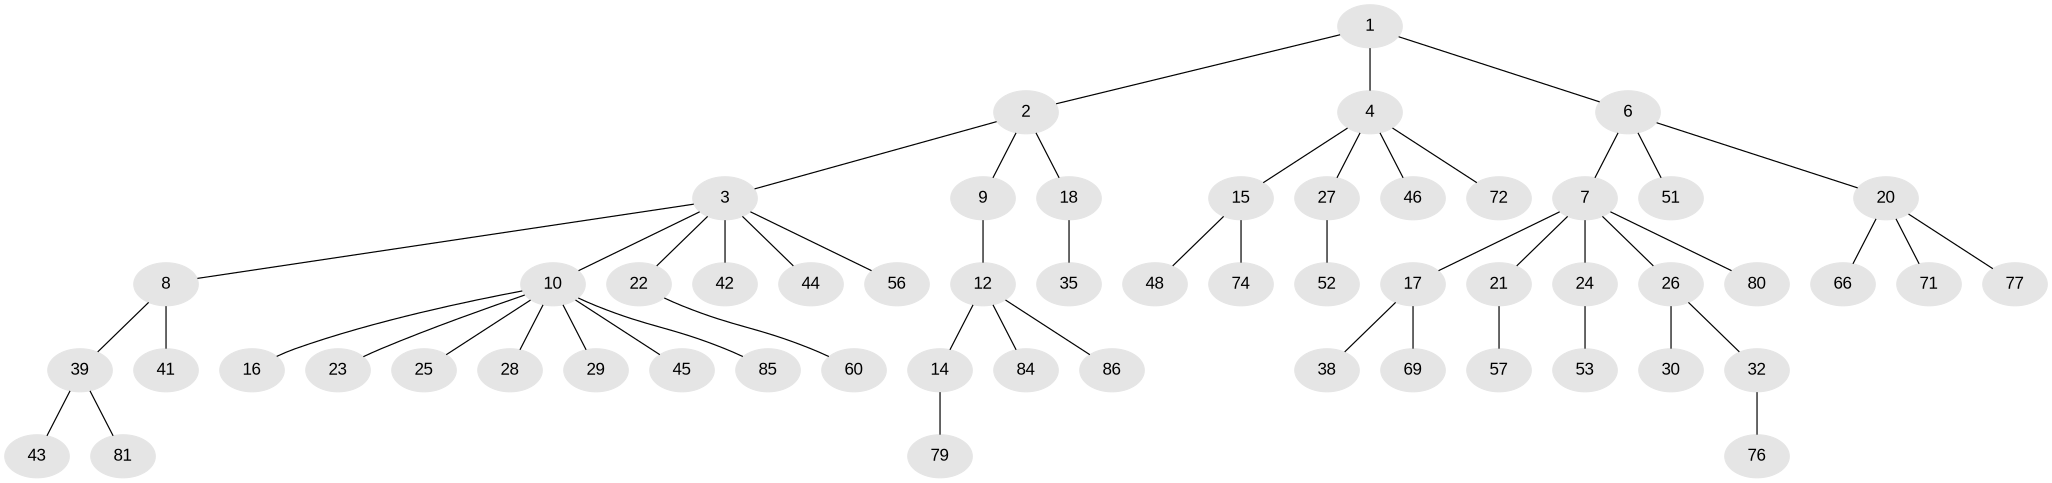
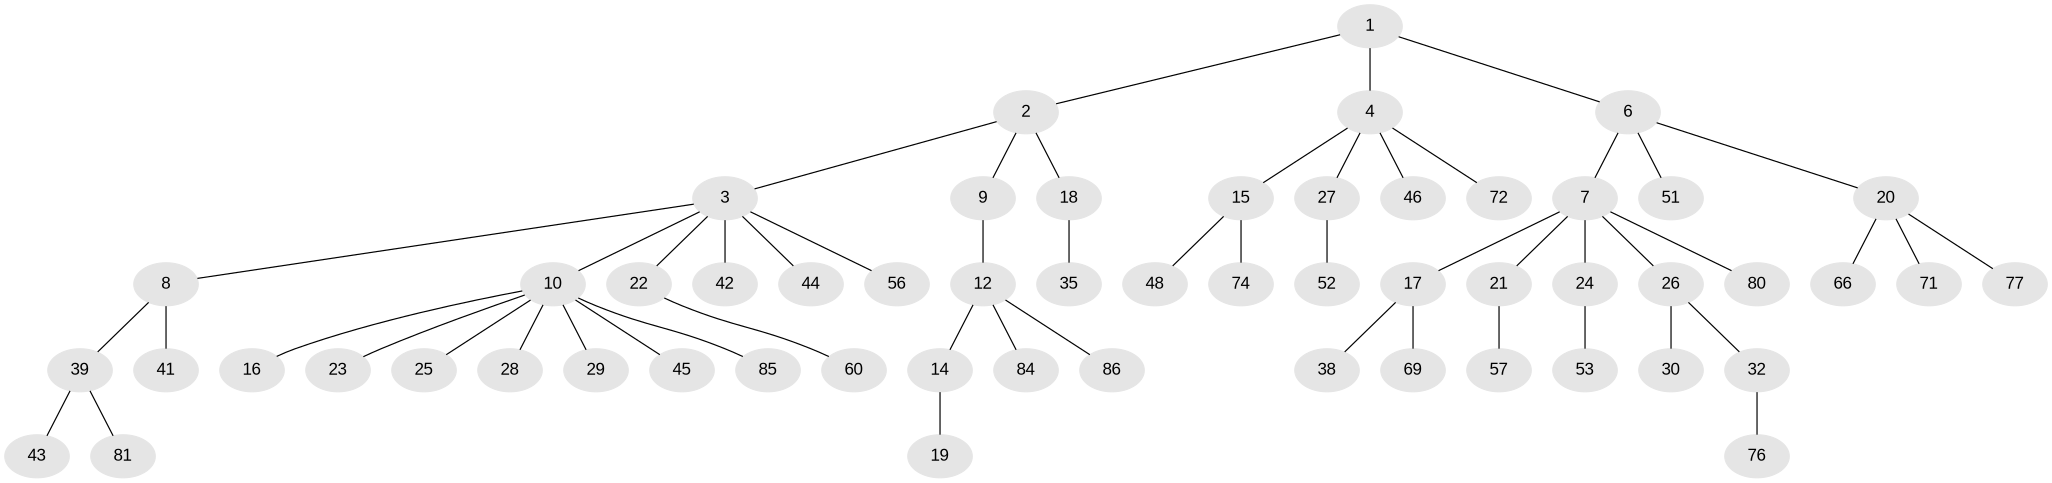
node "79": label "79" -> "19"
